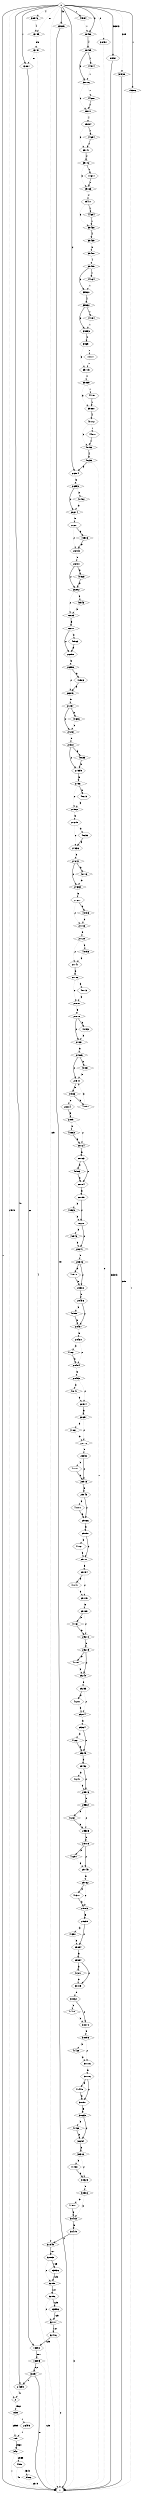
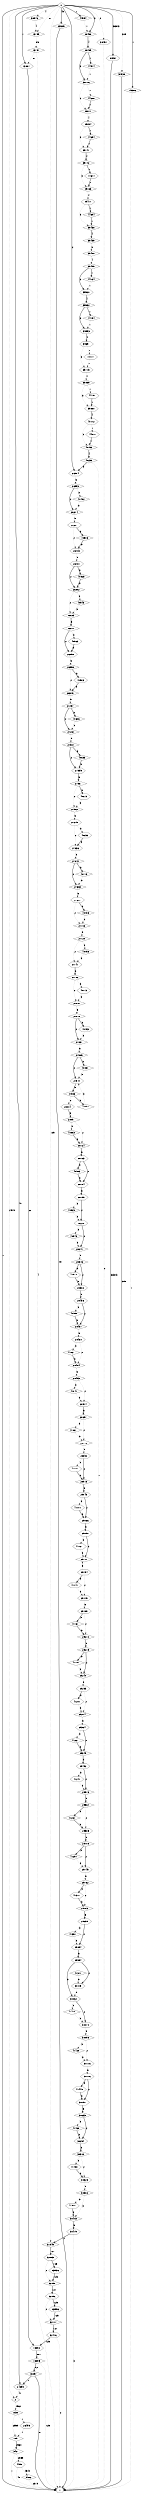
edge "29111" -> "29154": reversed
edge "29994" -> "41371": now "29994" -> "30032"
